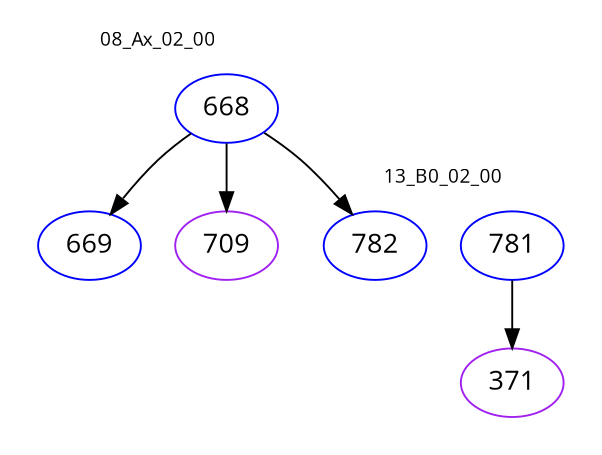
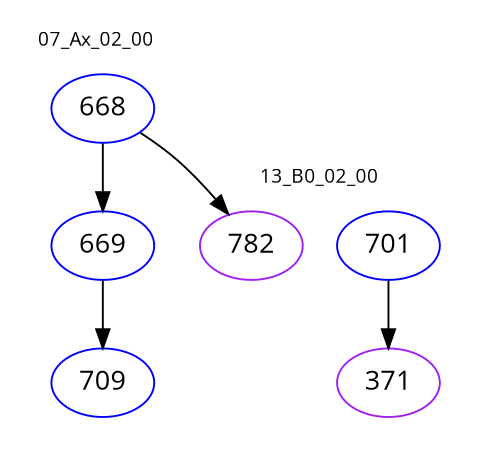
cluster "08_Ax_02_00": label "08_Ax_02_00" -> "07_Ax_02_00"
edge "668" -> "709": now "669" -> "709"
node "709": color purple -> blue
node "782": color blue -> purple
node "781": label "781" -> "701"
